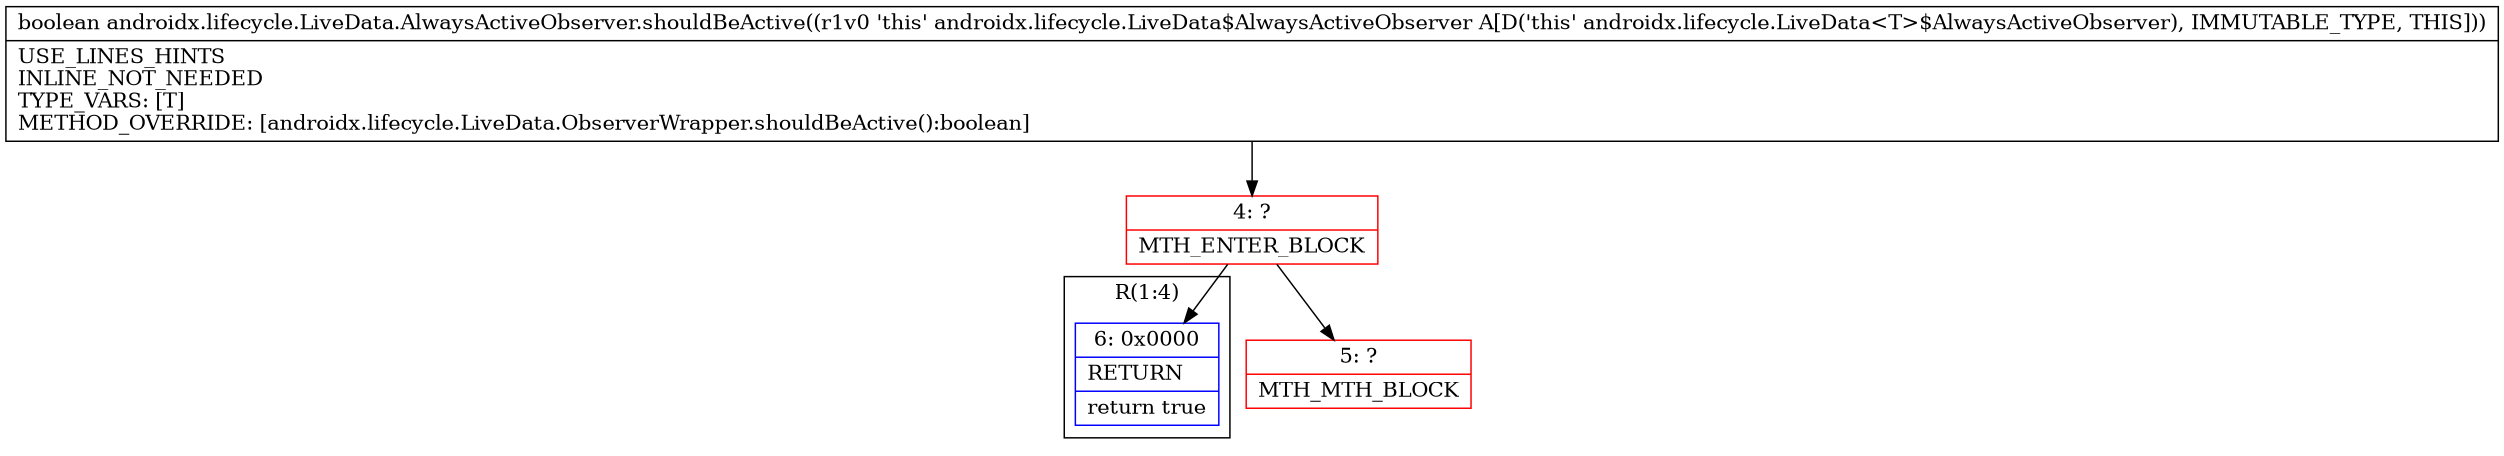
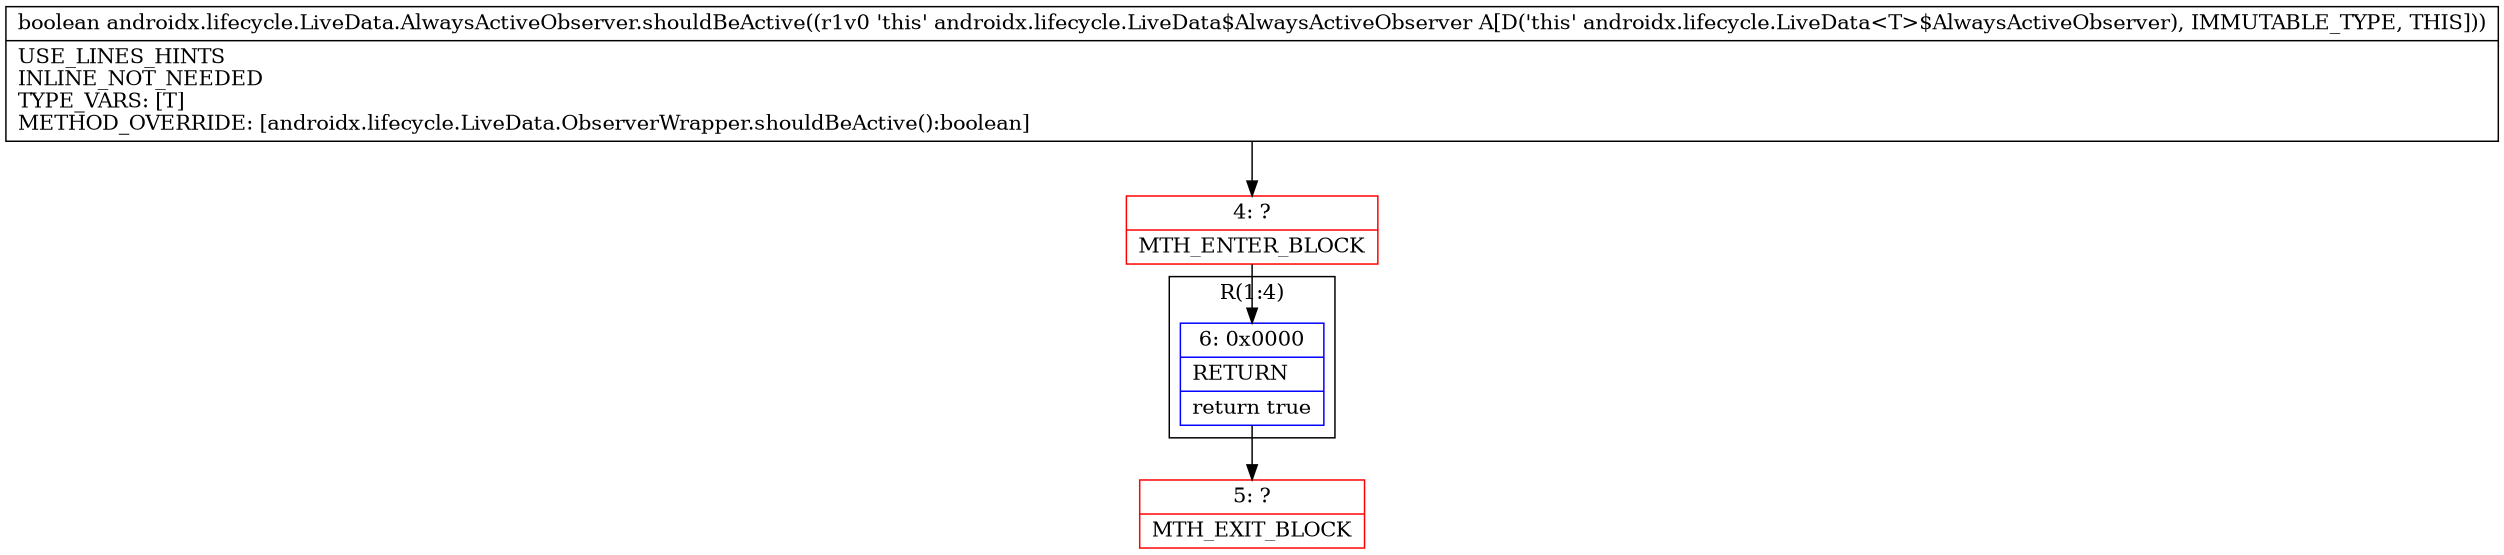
edge "4: ?" -> "5: ?": now "6: 0x0000" -> "5: ?"
node "5: ?": text "MTH_MTH_BLOCK" -> "MTH_EXIT_BLOCK"
